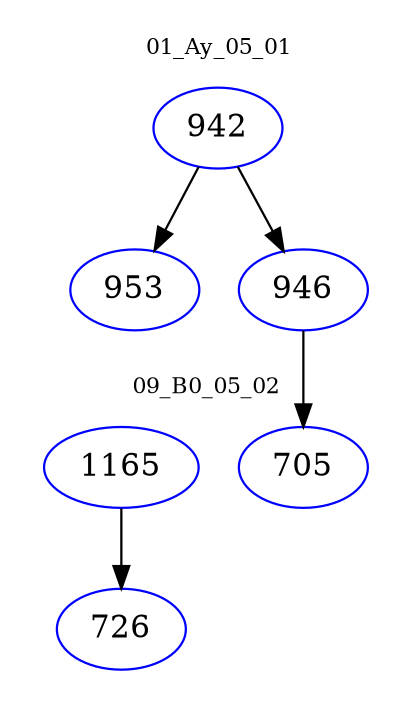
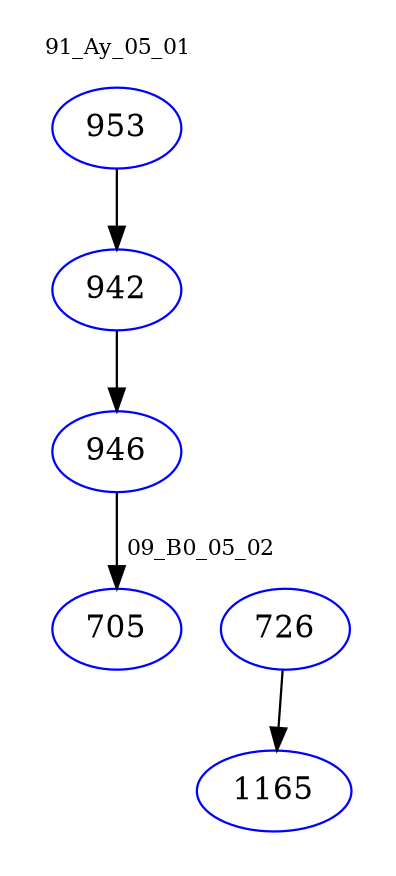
cluster "01_Ay_05_01": label "01_Ay_05_01" -> "91_Ay_05_01"
edge "942" -> "953": reversed
edge "1165" -> "726": reversed
